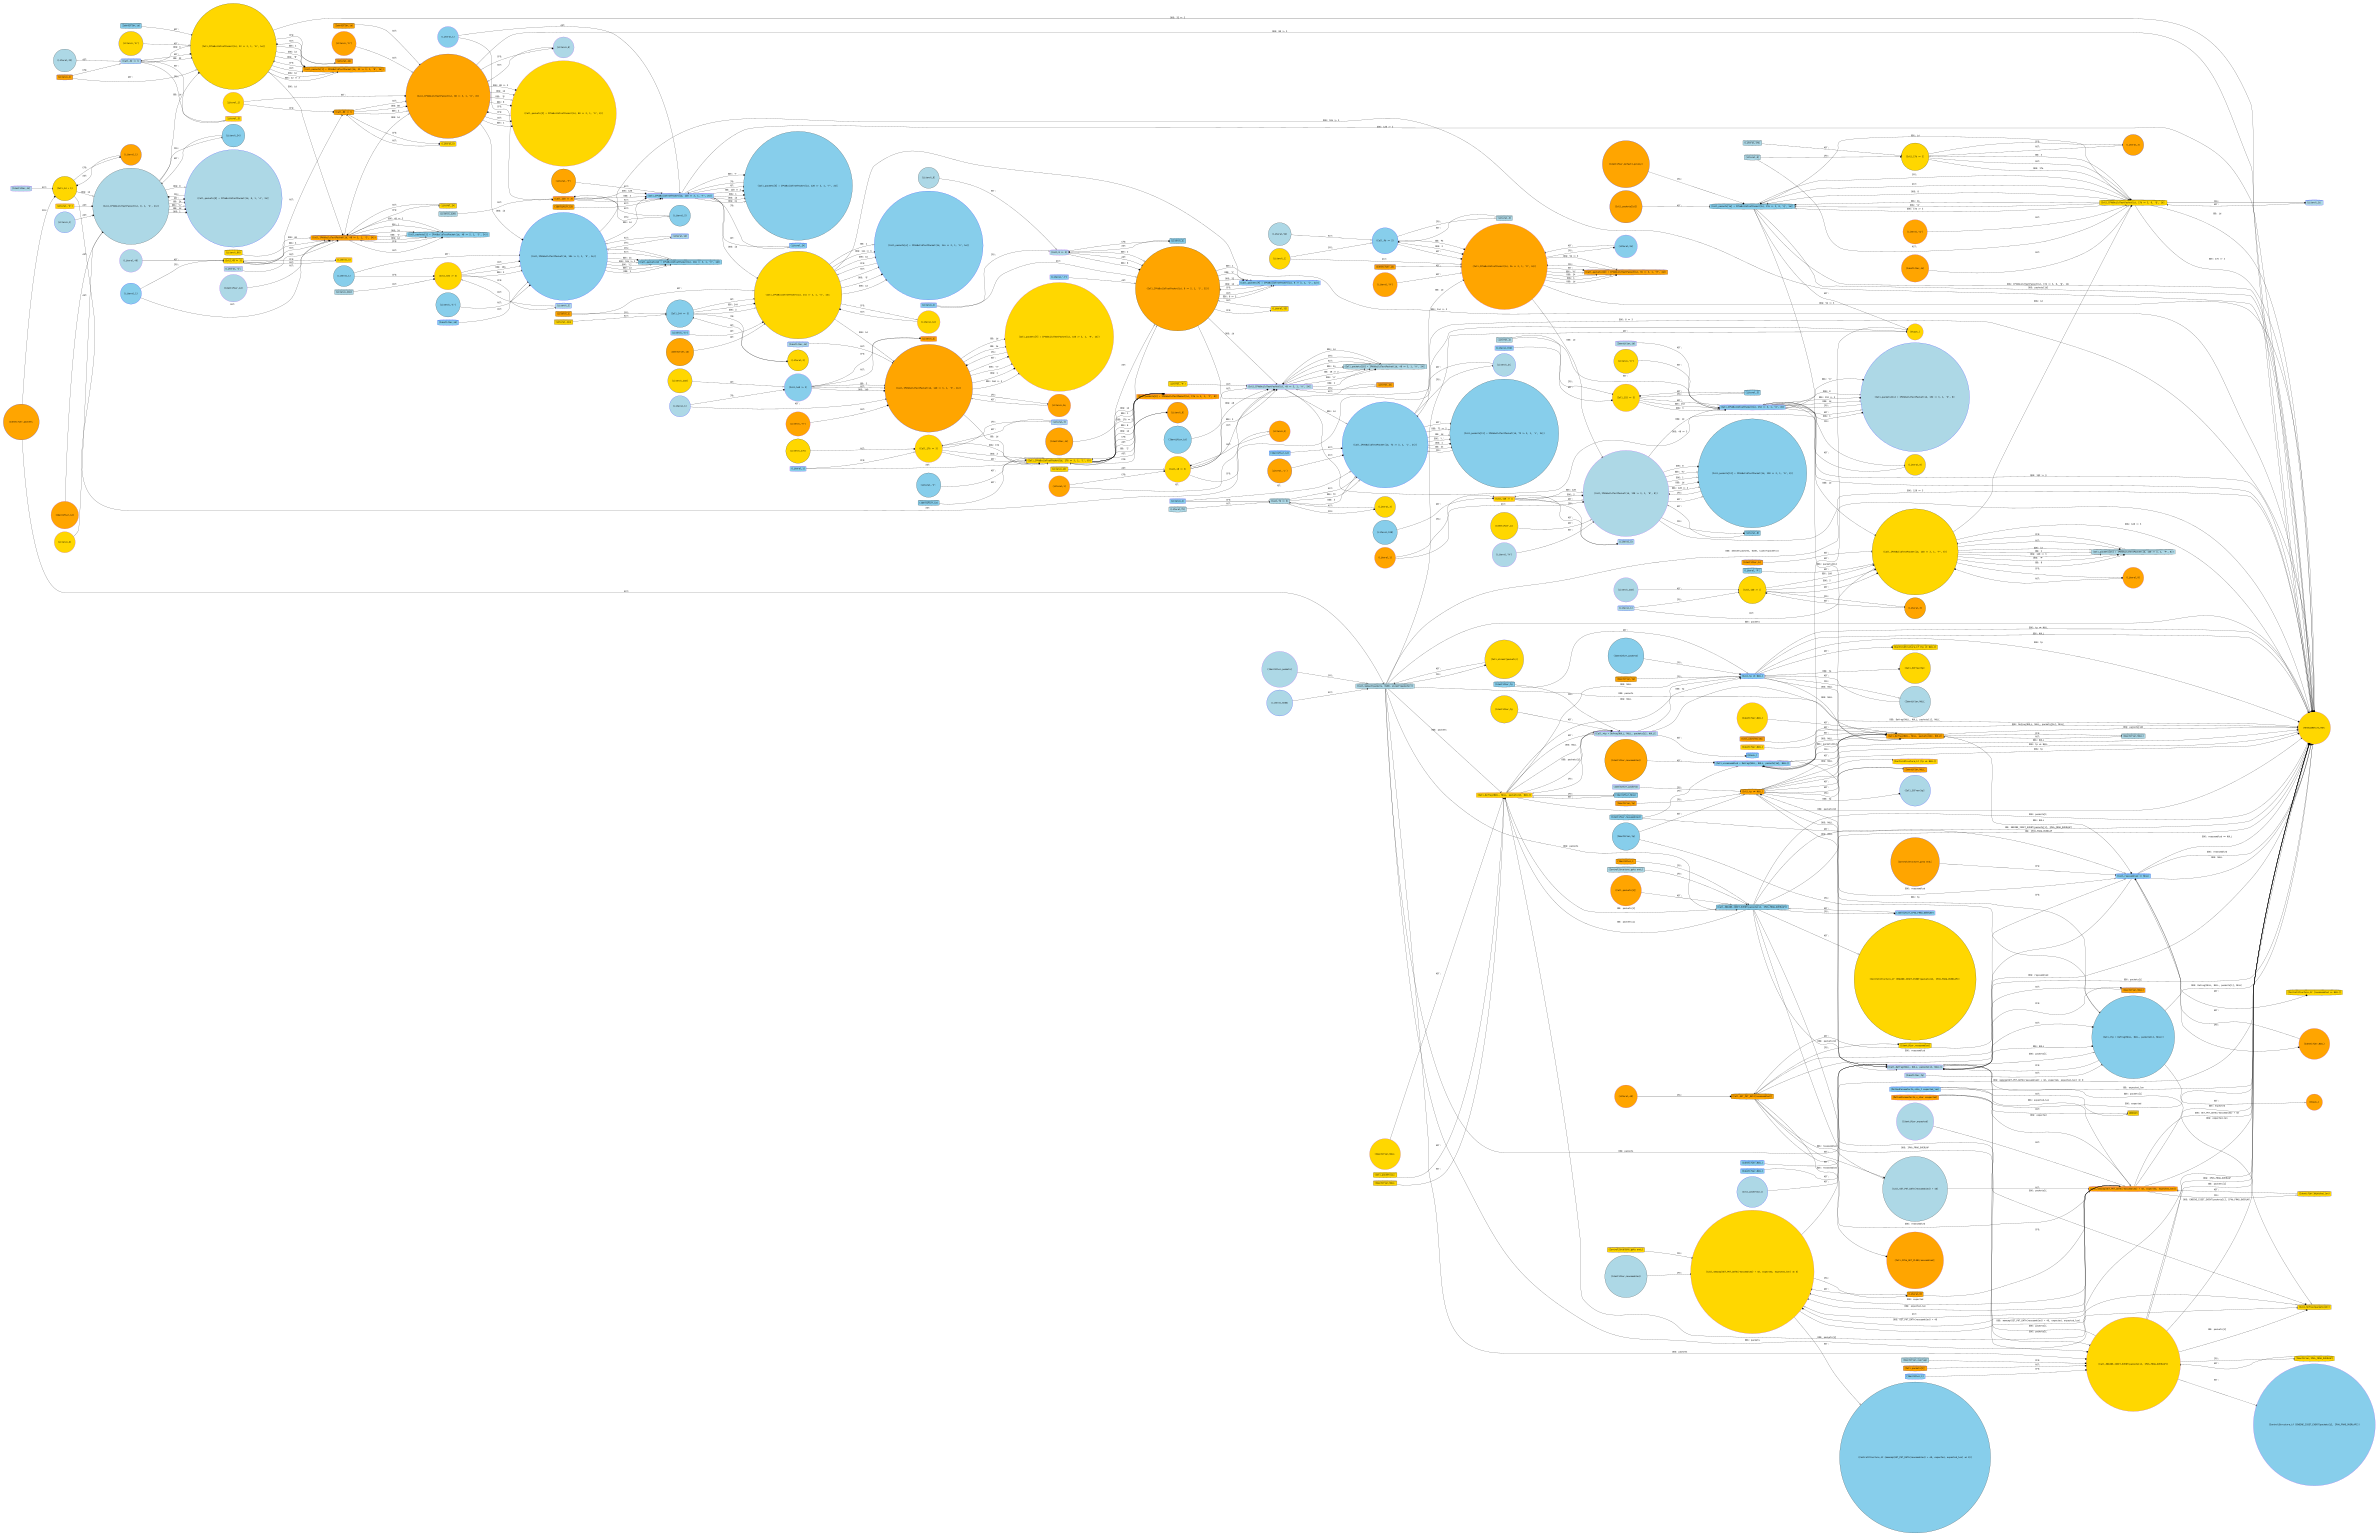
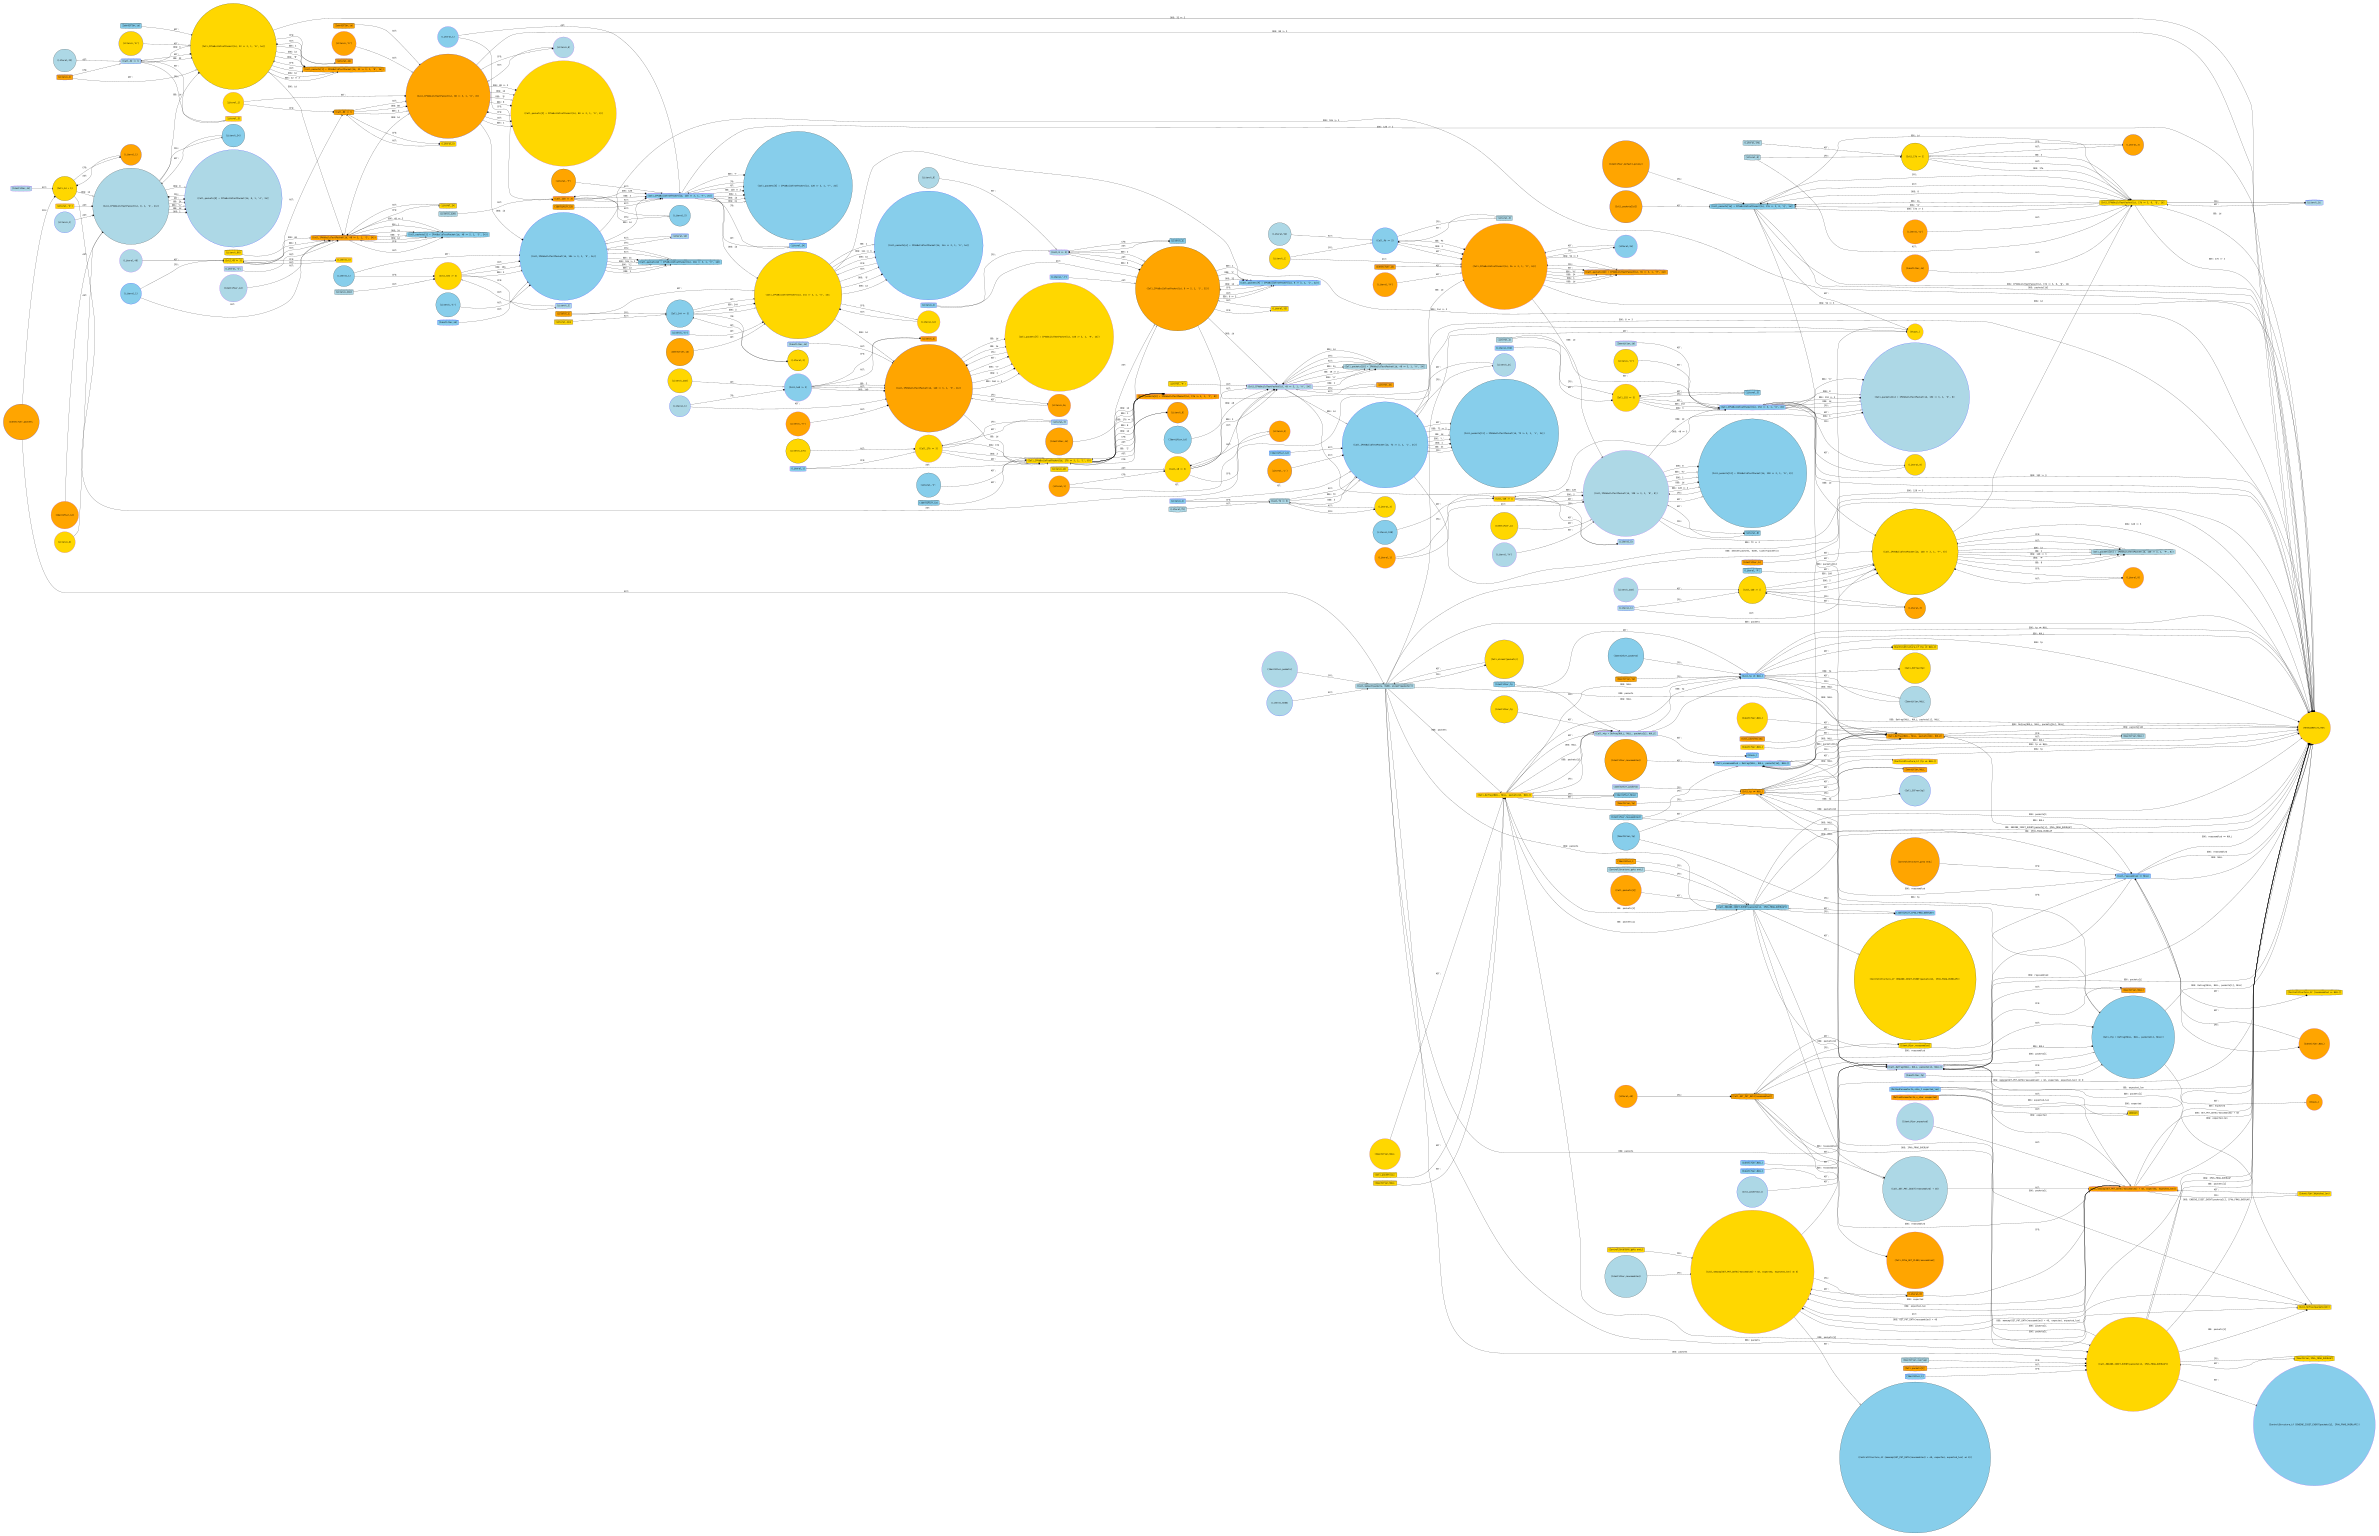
edge "(Call,IPV6BuildTestPacket(id, 72 >> 3, 1, 'L', 24))" -> "(MethodReturn,RET)": added, label "DDG: 72 >> 3"
node "(Call,GET_PKT_DATA(reassembled) + 40)": label "(Call,GET_PKT_DATA(reassembled) + 40)" -> "(Call,GET_PKT_ISSET(reassembled) + 40)"
